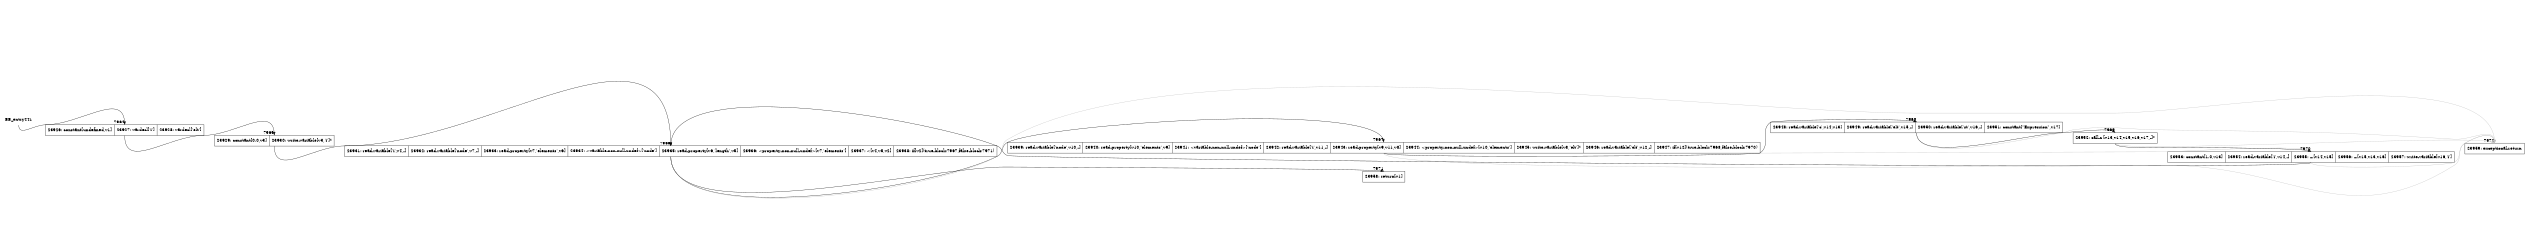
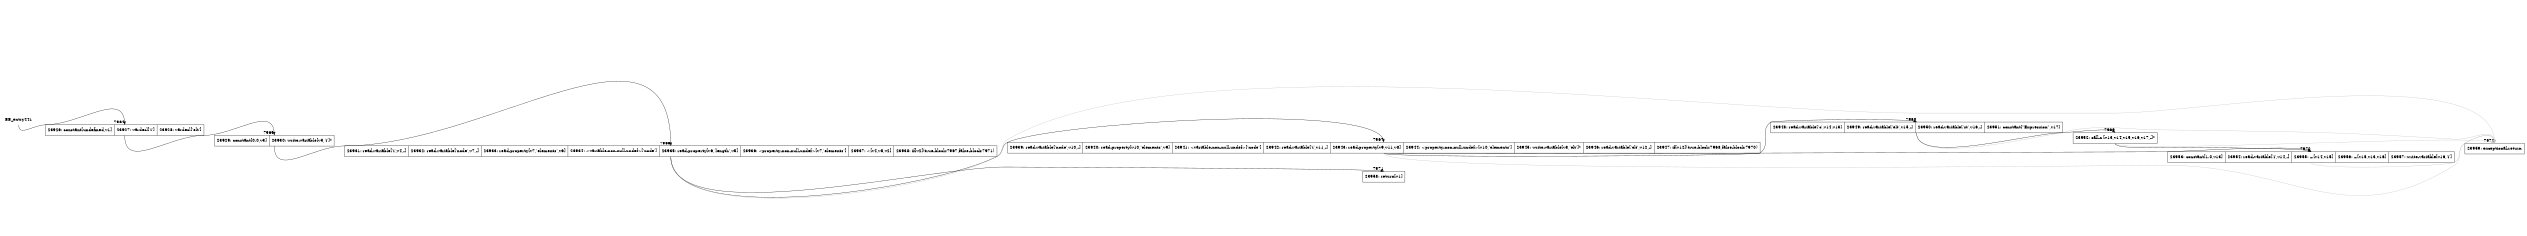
edge "23939: read-variable['node',v10,-]" -> "23953: constant[1.0,v13]": color gray -> black
edge "23953: constant[1.0,v13]" -> "23931: read-variable['i',v4,-]": removed
